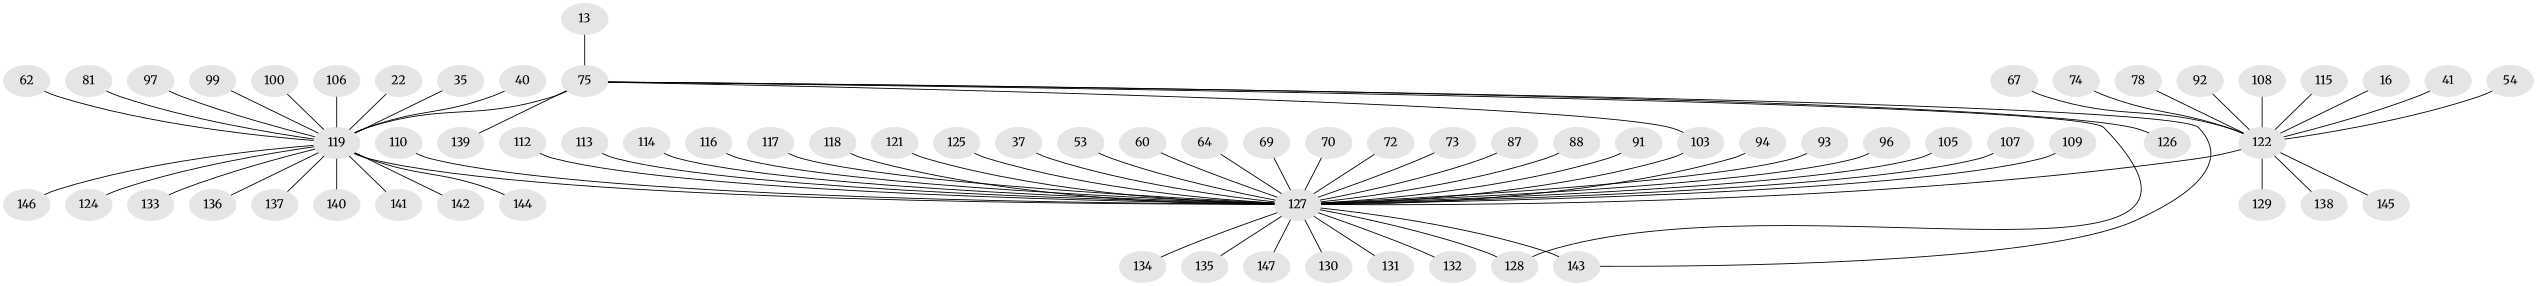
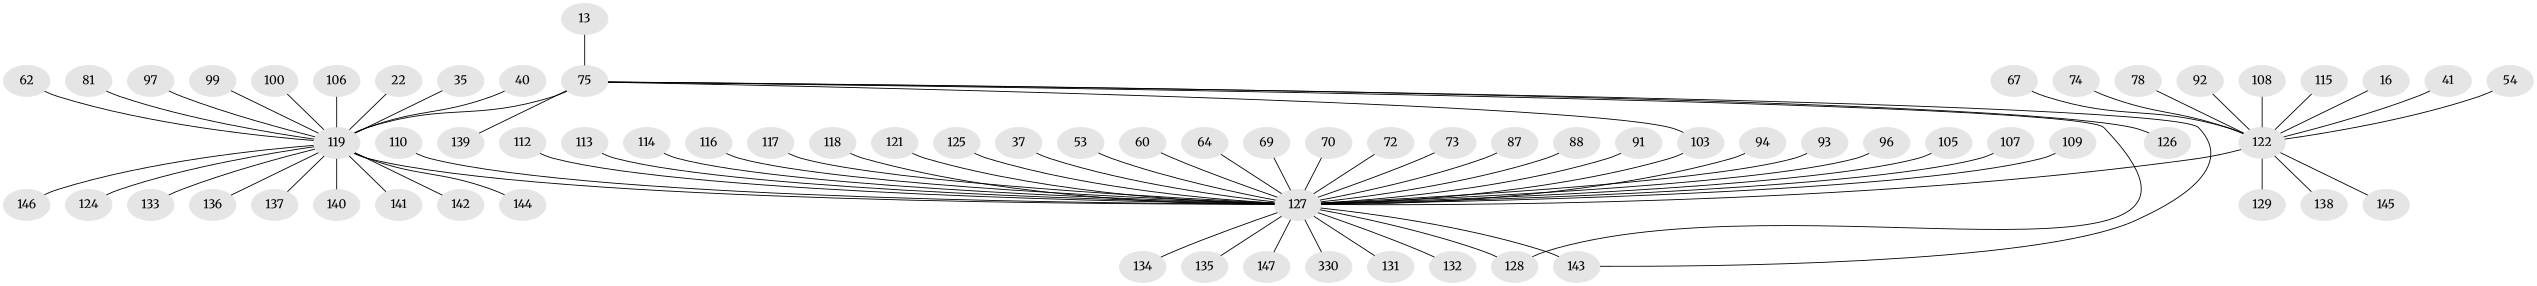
node "130": label "130" -> "330"
